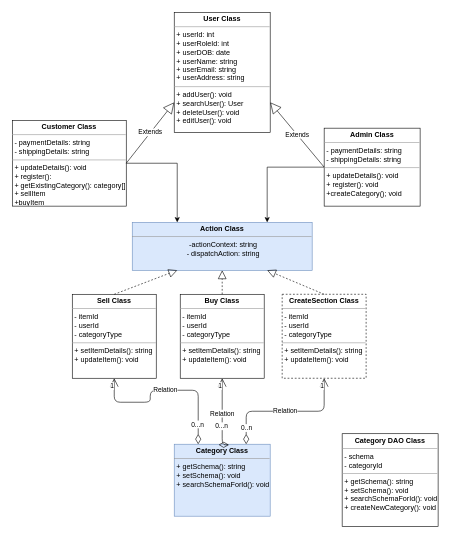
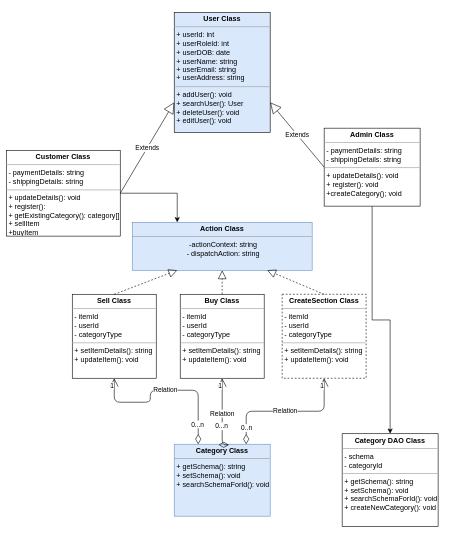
node "User Class + userId: int + userRoleId: int + userDOB: date + userName: string + userEmail: string + userAddress: string + addUser(): void + searchUser(): User + deleteUser(): void + editUser(): void": fillcolor #ffffff -> #dae8fc
node "Customer Class - paymentDetails: string - shippingDetails: string + updateDetails(): void + register(): + getExistingCategory(): category[] + sellItem +buyItem": moved (69, 163) -> (63, 193)
edge "Admin Class - paymentDetails: string - shippingDetails: string + updateDetails(): void + register(): void +createCategory(); void" -> "Action Class -actionContext: string - dispatchAction: string": now "Admin Class - paymentDetails: string - shippingDetails: string + updateDetails(): void + register(): void +createCategory(); void" -> "Category DAO Class - schema - categoryId + getSchema(): string + setSchema(): void + searchSchemaForId(): void + createNewCategory(): void"
